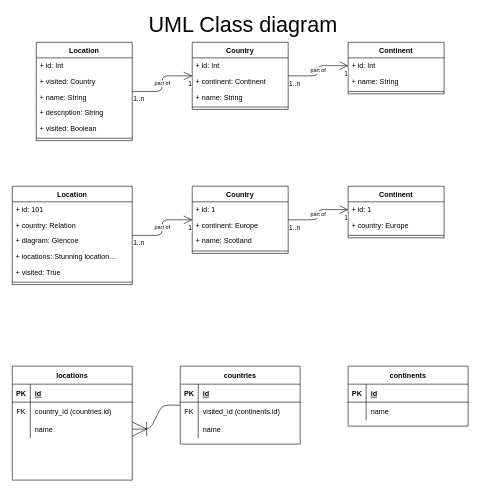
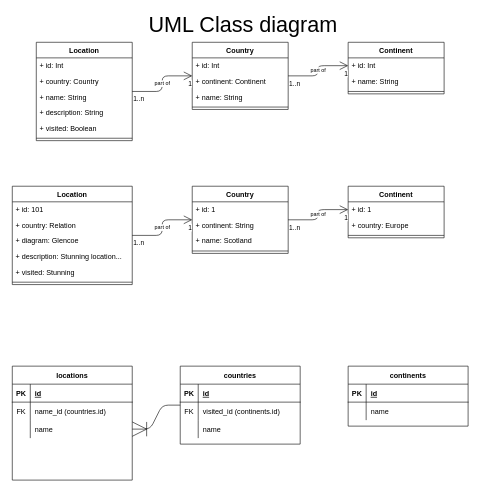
node "+ visited: Country": label "+ visited: Country" -> "+ country: Country"
node "+ continent: Europe": label "+ continent: Europe" -> "+ continent: String"
node "+ locations: Stunning location...": label "+ locations: Stunning location..." -> "+ description: Stunning location..."
node "+ visited: True": label "+ visited: True" -> "+ visited: Stunning"
node "country_id (countries.id)": label "country_id (countries.id)" -> "name_id (countries.id)"
